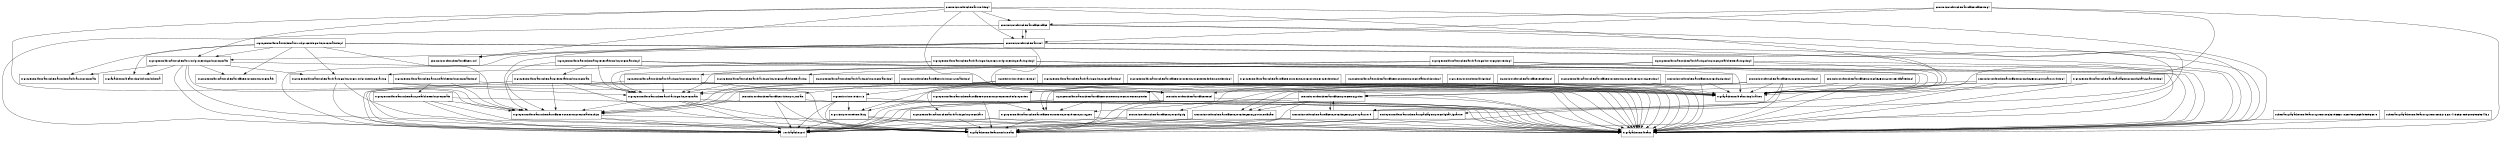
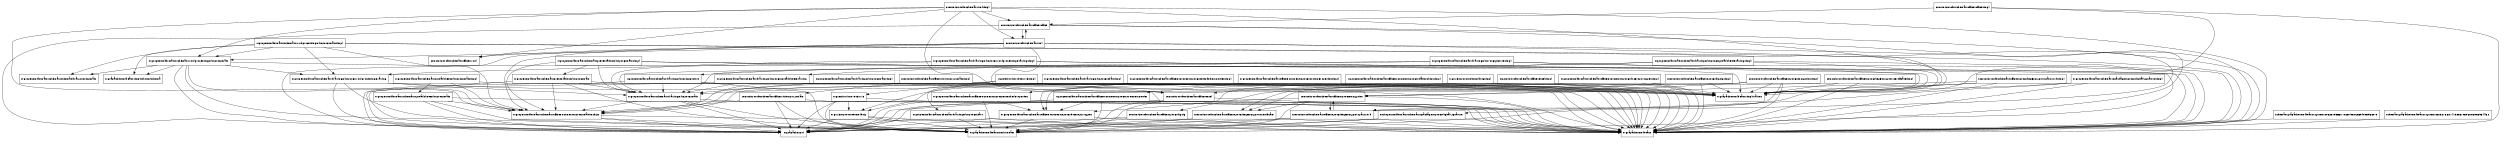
edge "com_microsoft_schemas_office_office_impl" -> "com_microsoft_schemas_vml": removed
node "org_openxmlformats_schemas_officeDocument_x2006_math": removed
node "word_apache_poi": label "word_apache_poi" -> "org_apache_poi"
